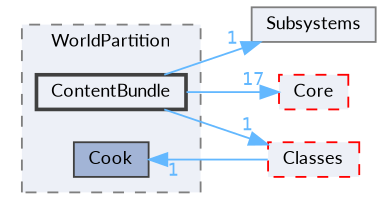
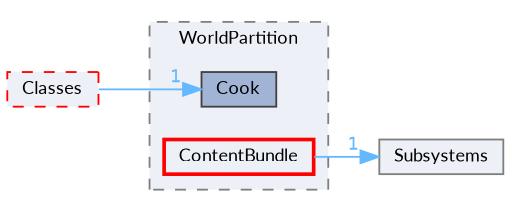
node "ContentBundle": color grey25 -> red
node "Core": removed
edge "ContentBundle" -> "Classes": removed
